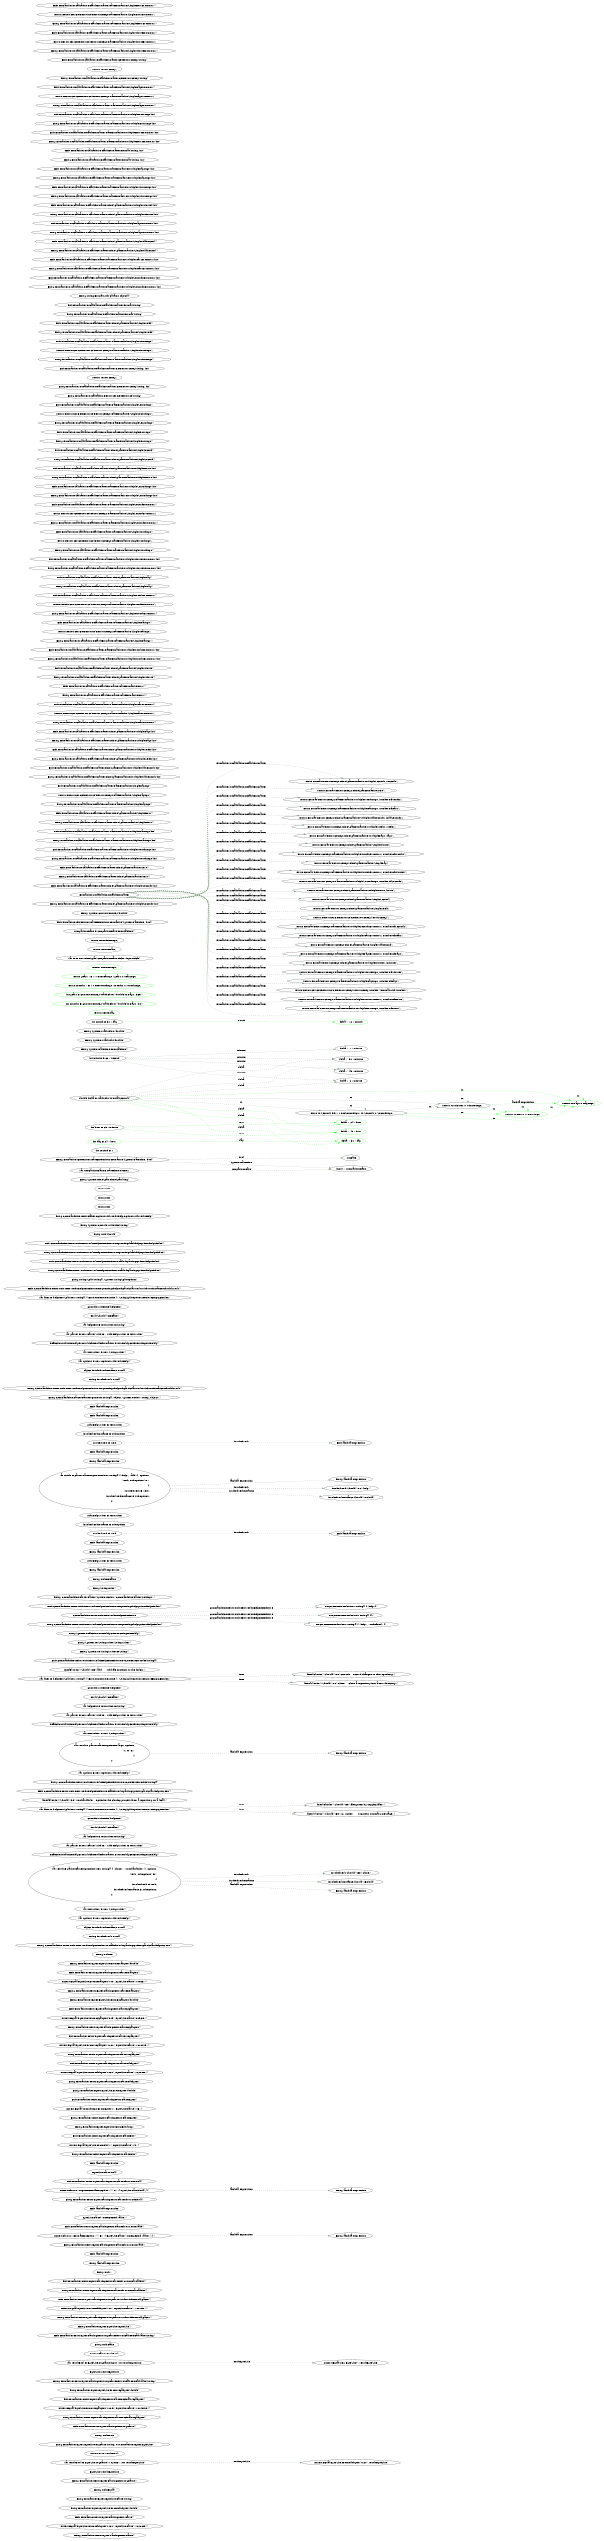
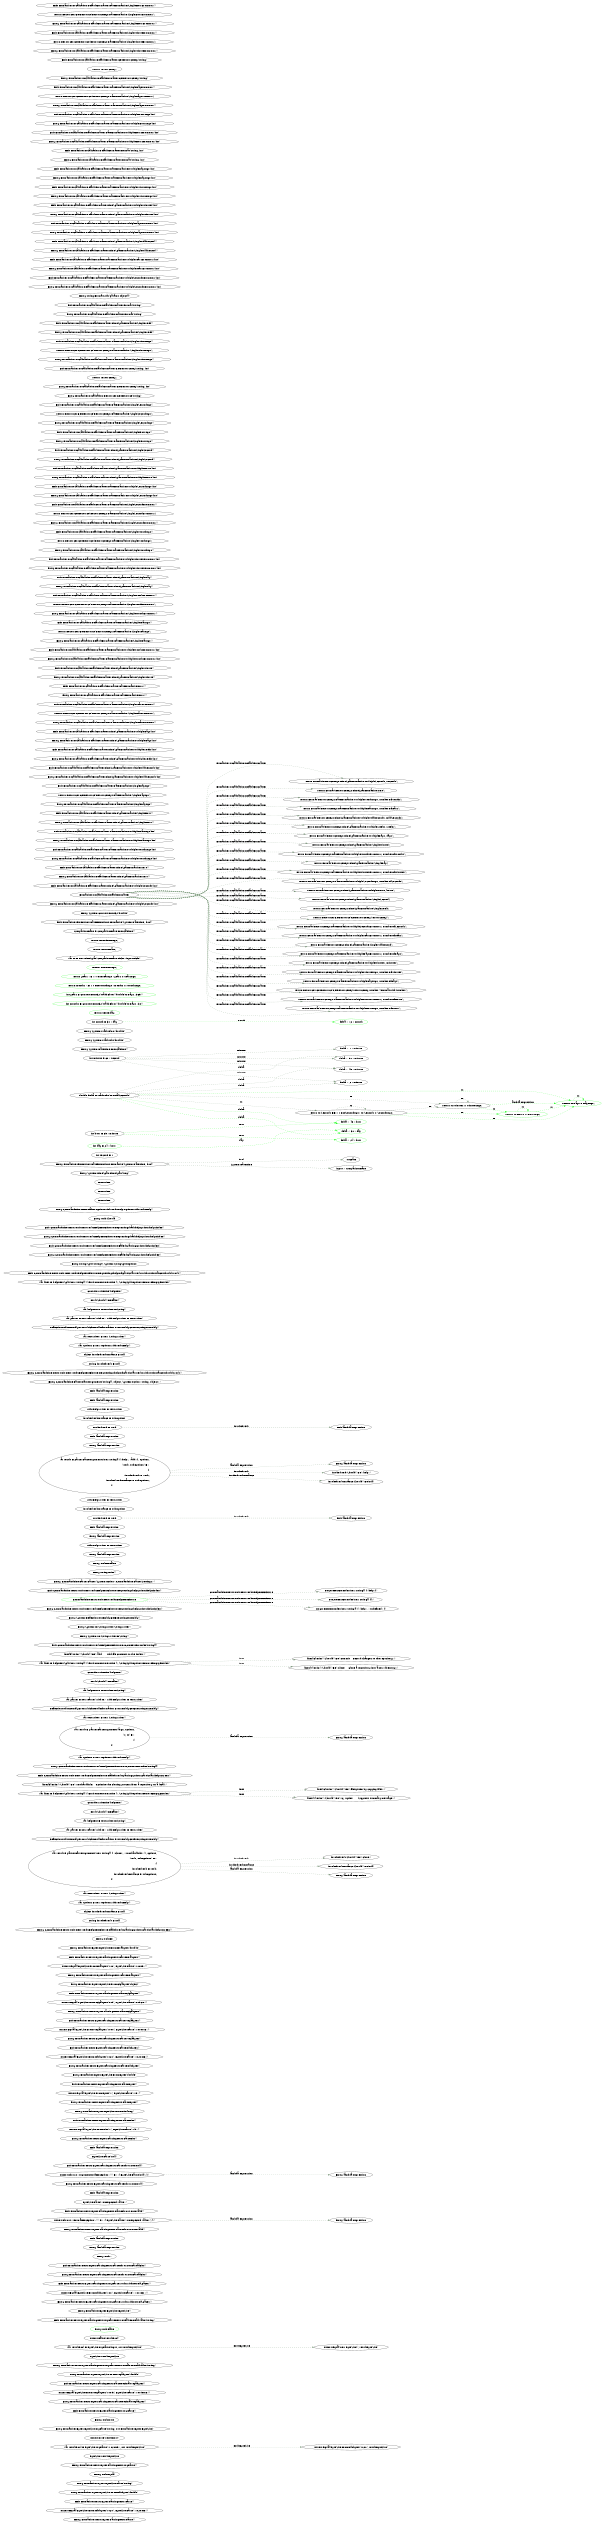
edge "double delta = Math.Abs(ts.TotalSeconds)" -> "delta < 24 * hour": removed, label "delta"
node "var comparisonBase = DateTime.UtcNow": removed
node "Entry System.Console.WriteLine(string)": removed
node "CommandLine.Tests.Unit.Text.VerbsHelpTextFixture": color black -> green
node "Entry Humanizer.Bytes.ByteSize.FromGigabytes(double)": label "Entry Humanizer.Bytes.ByteSize.FromGigabytes(double)" -> "Entry Humanizer.Bytes.ByteSize.FromGigabytes(object)"
node "Assert.Equal(SecondsAgo.FromBytes(1), ByteSize.Parse(''1B''))": label "Assert.Equal(SecondsAgo.FromBytes(1), ByteSize.Parse(''1B''))" -> "Assert.Equal(ByteSize.FromBytes(1), ByteSize.Parse(''1B''))"
node "Entry Unk.False": color black -> green
